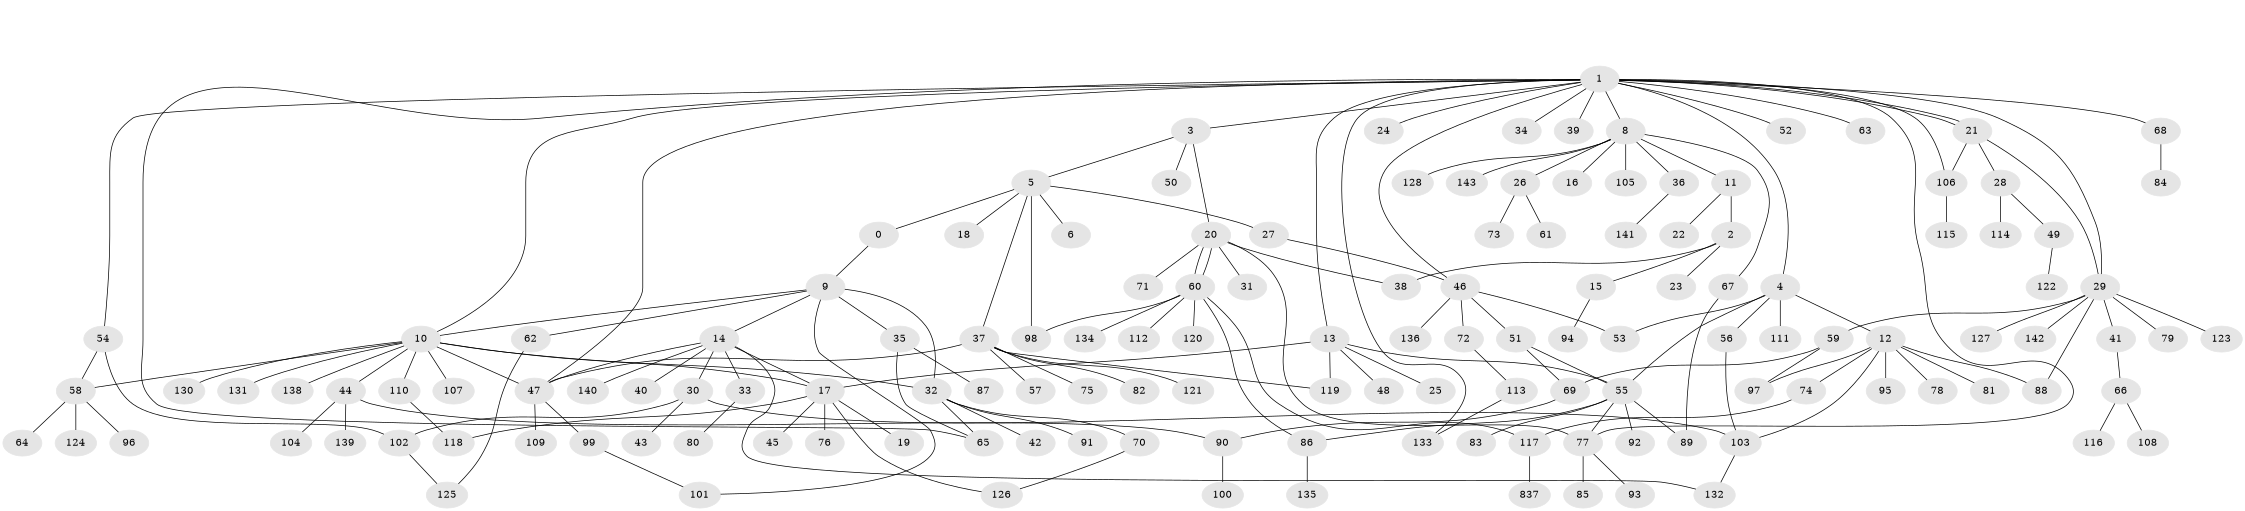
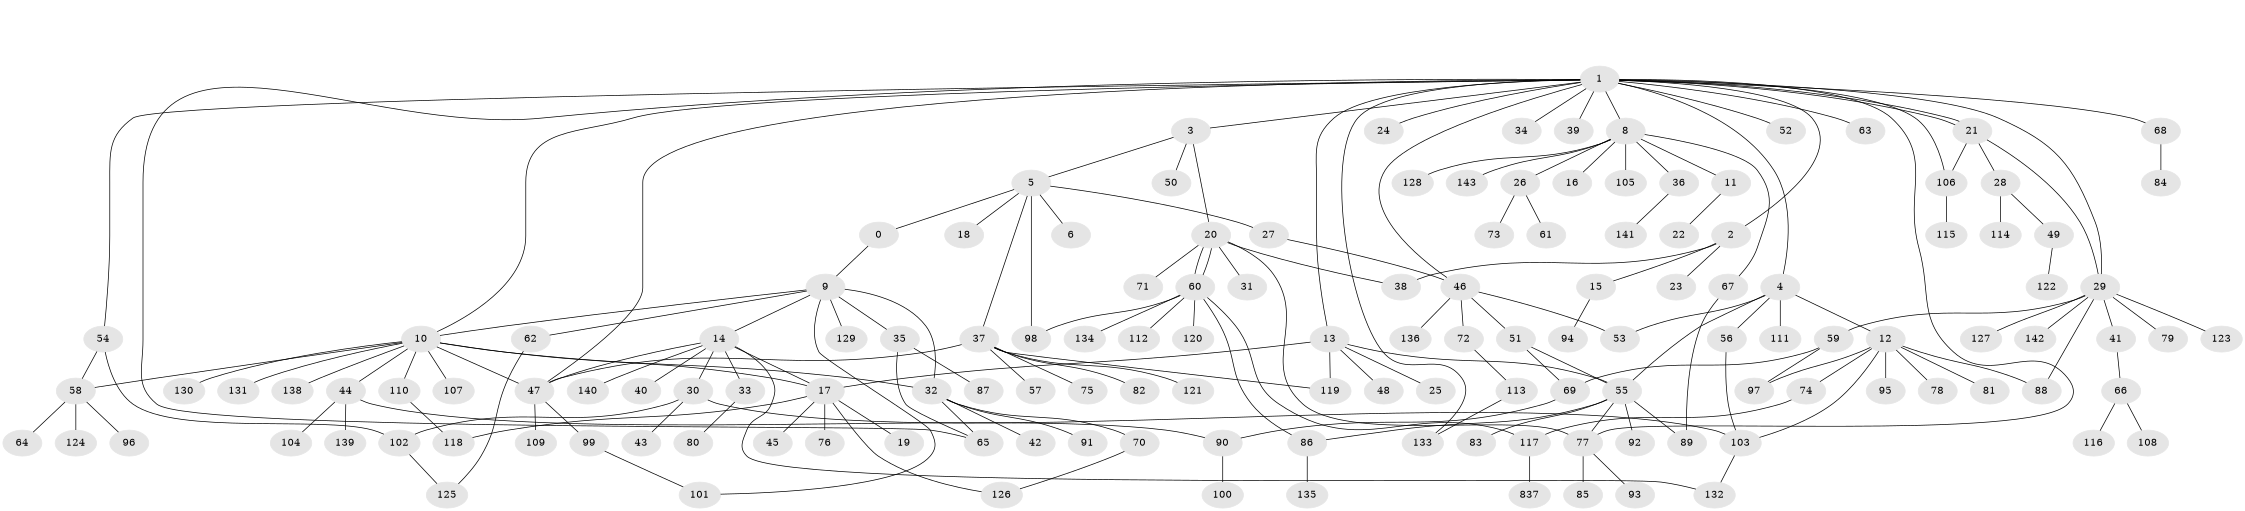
edge "11" -- "2": now "1" -- "2"
node "129": added
